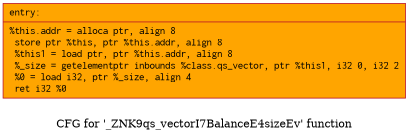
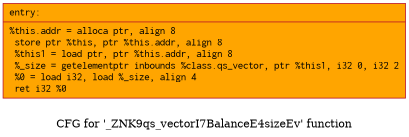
node "entry:": text "%0 = load i32, ptr %_size, align 4" -> "%0 = load i32, load %_size, align 4"
